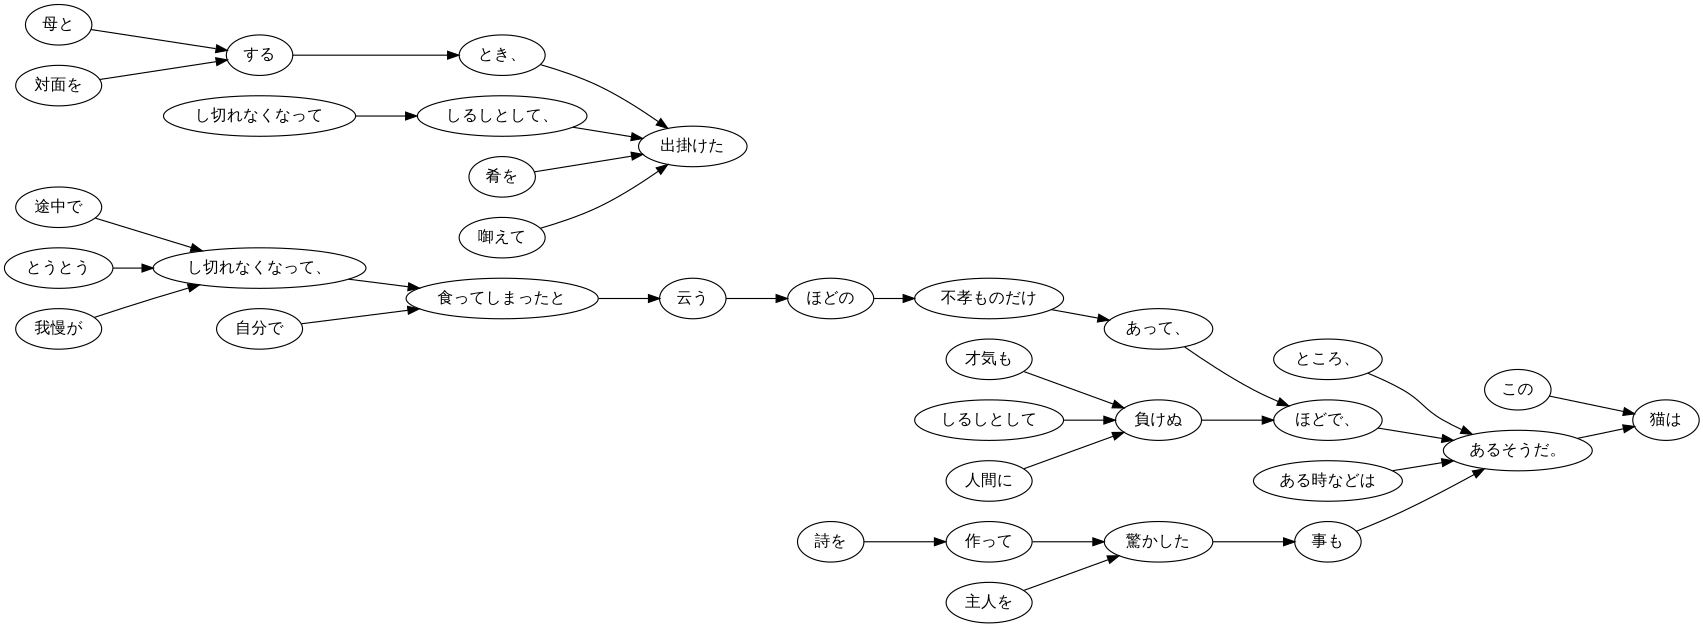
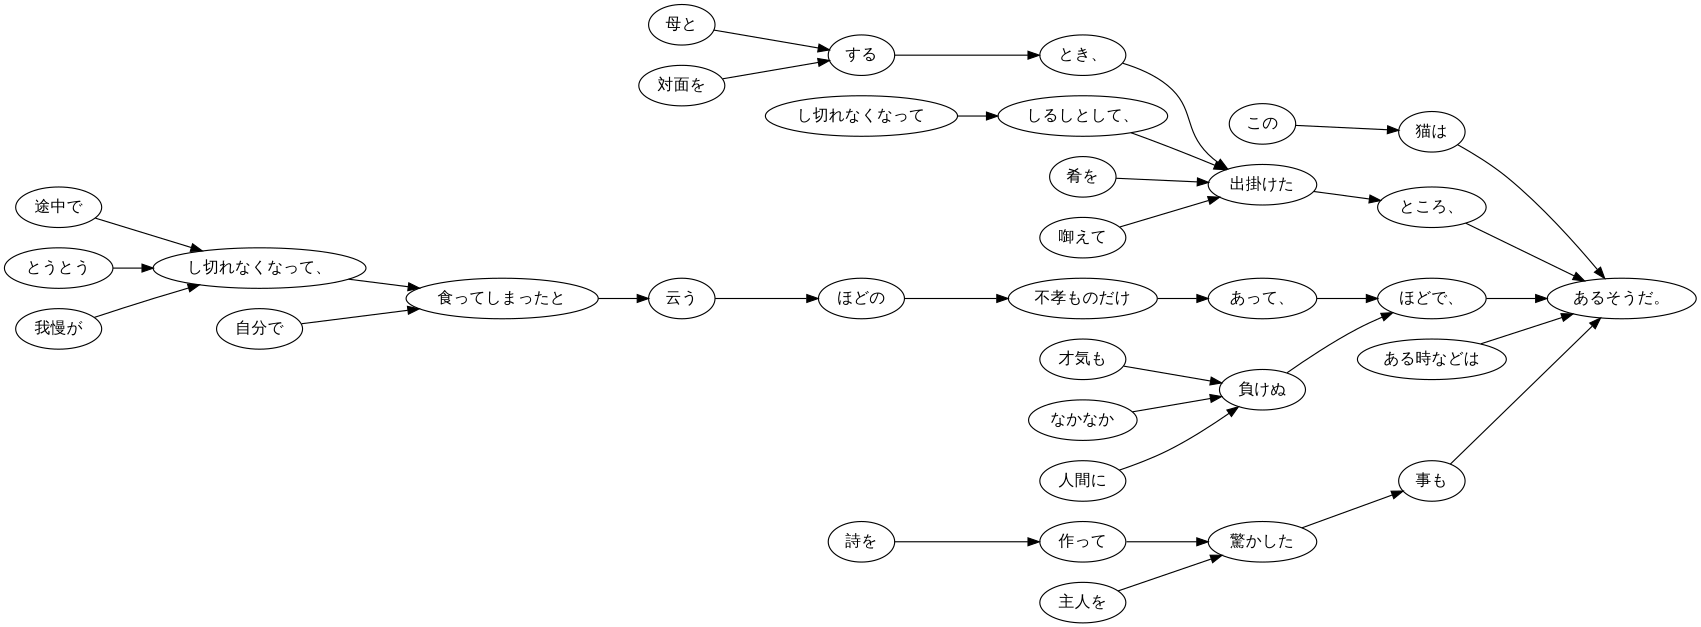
edge "出掛けた" -> "ところ、": added
node "しるしとして": label "しるしとして" -> "なかなか"
edge "あるそうだ。" -> "猫は": reversed
